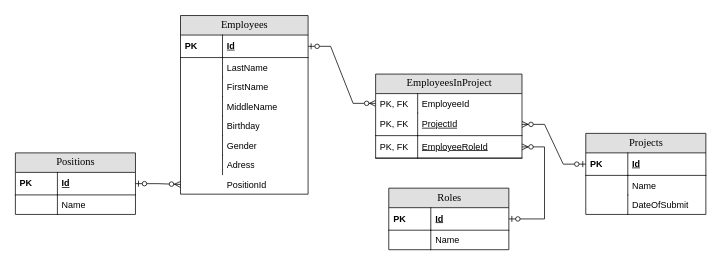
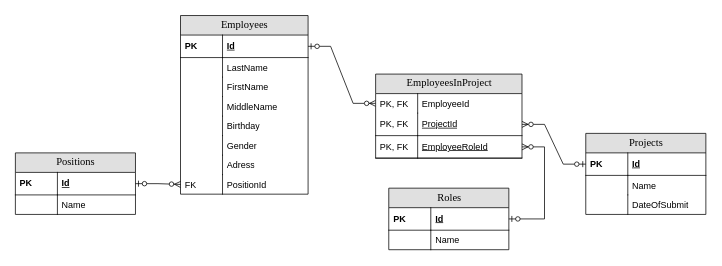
node "FK": added
